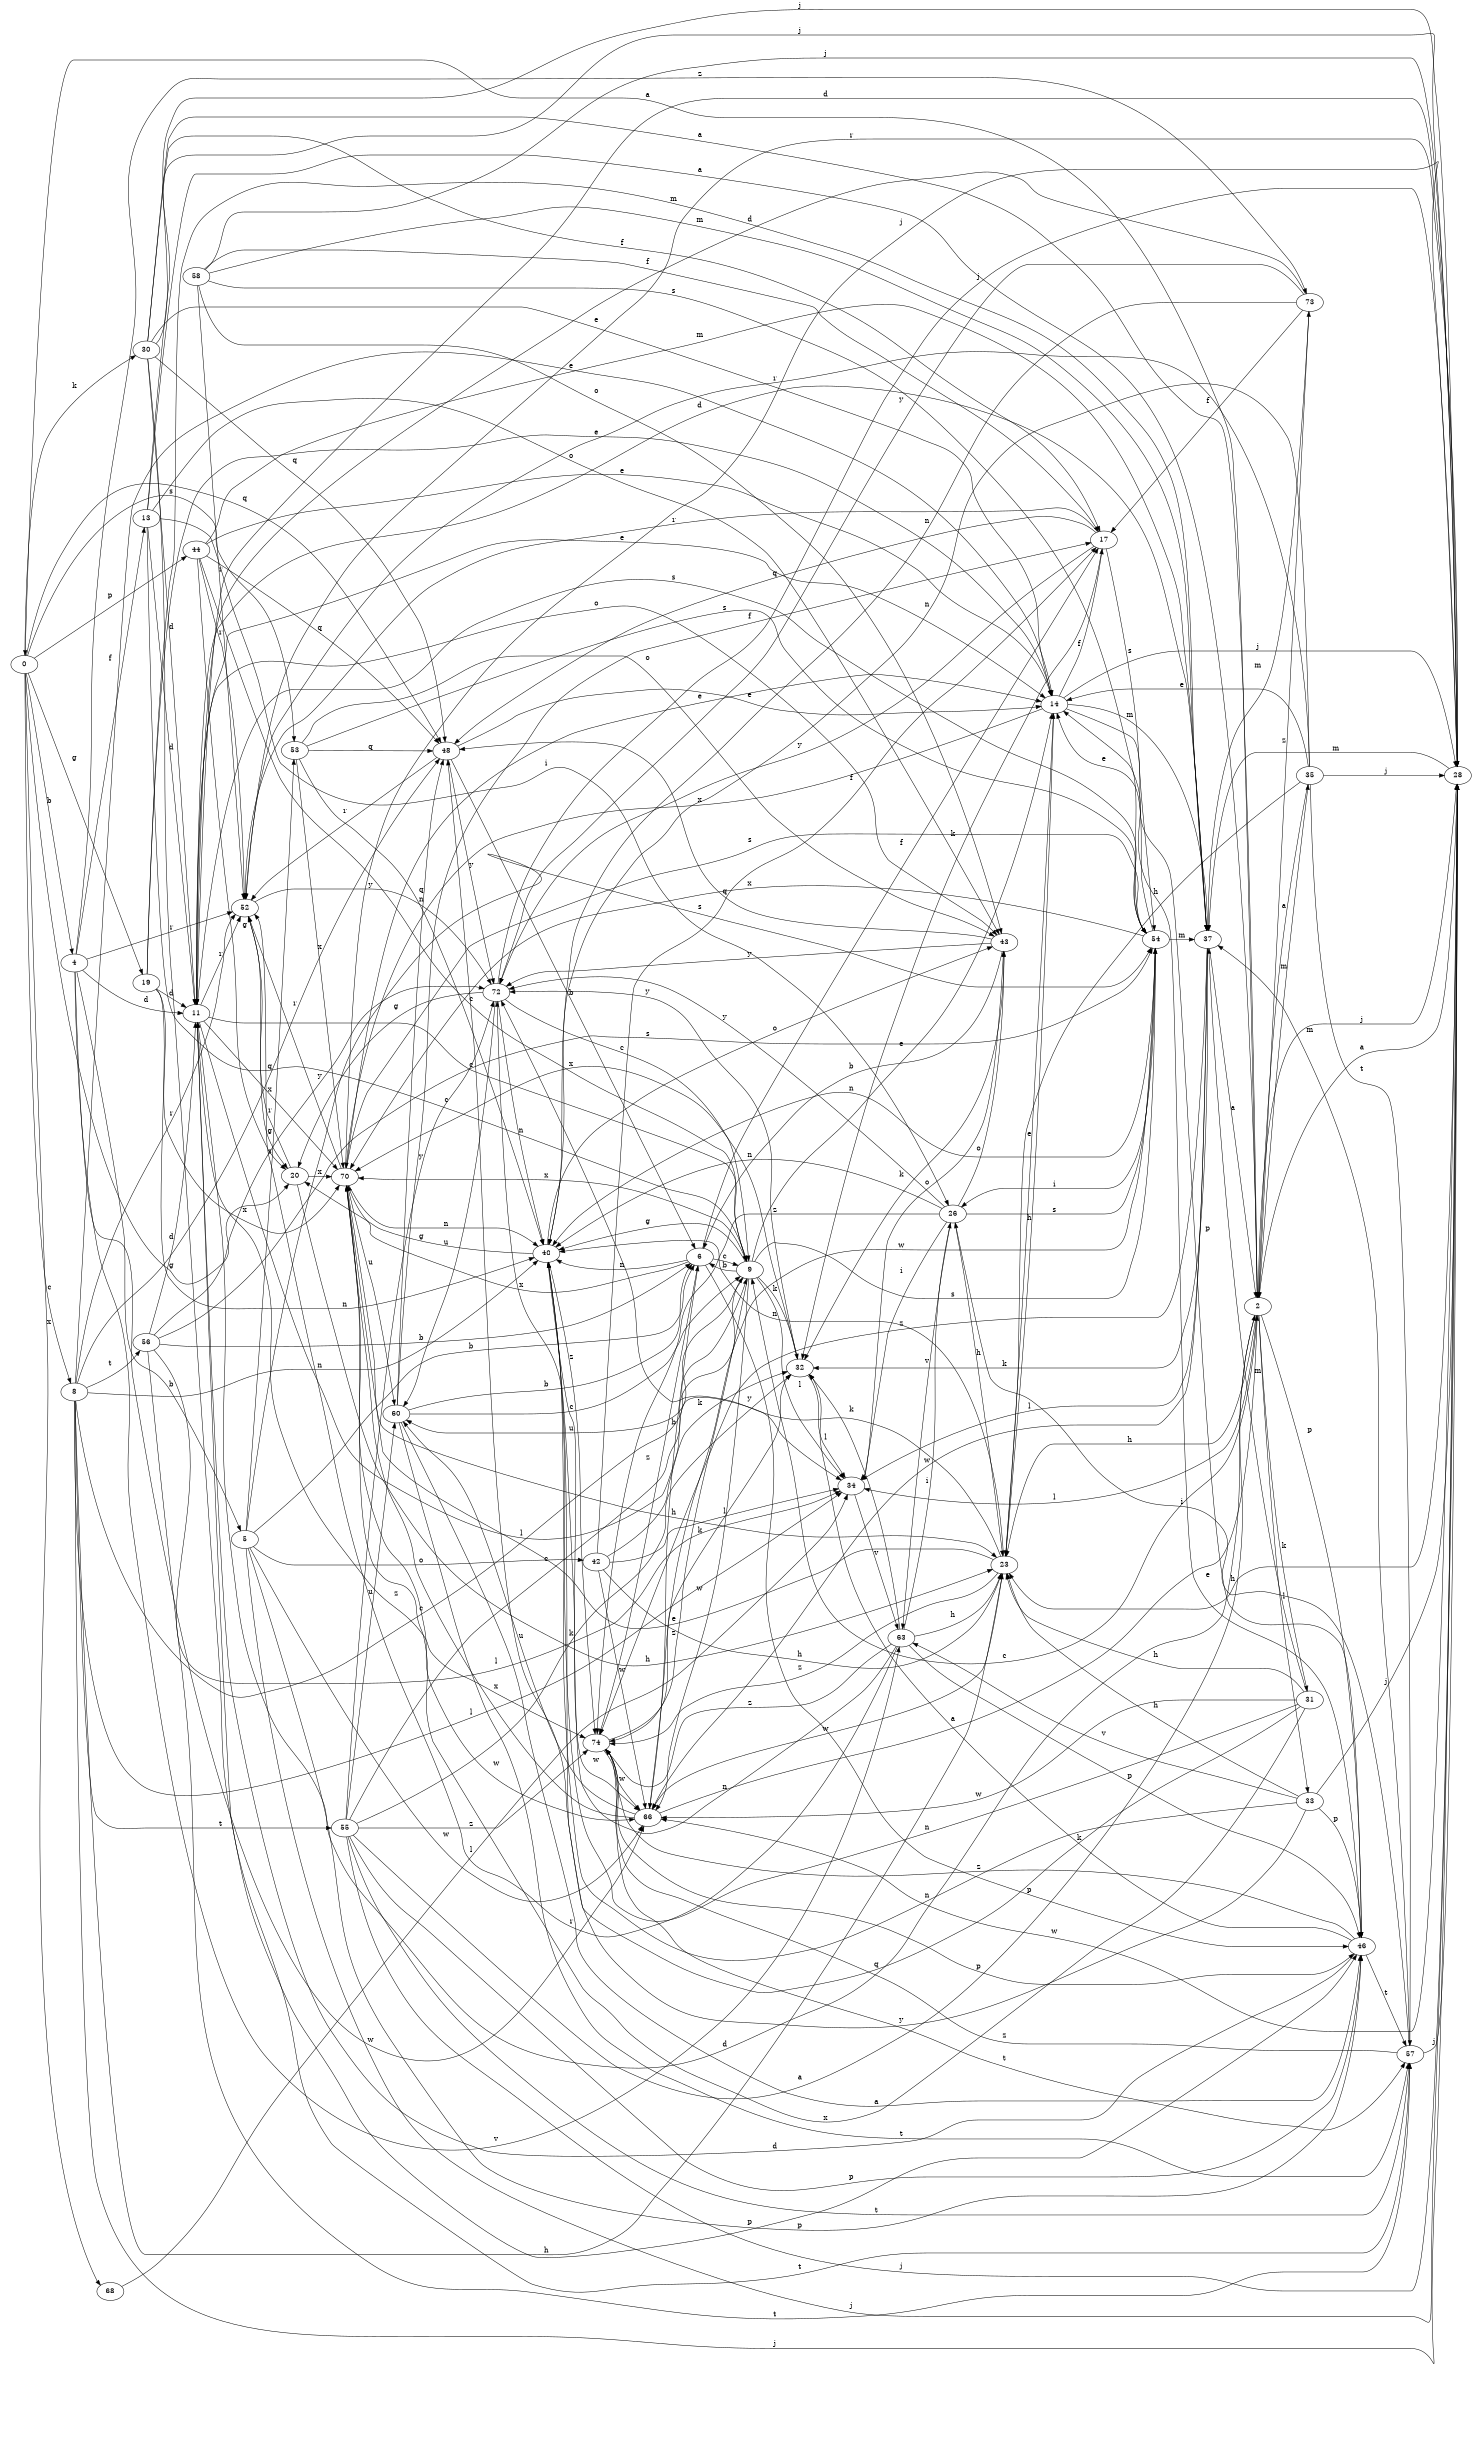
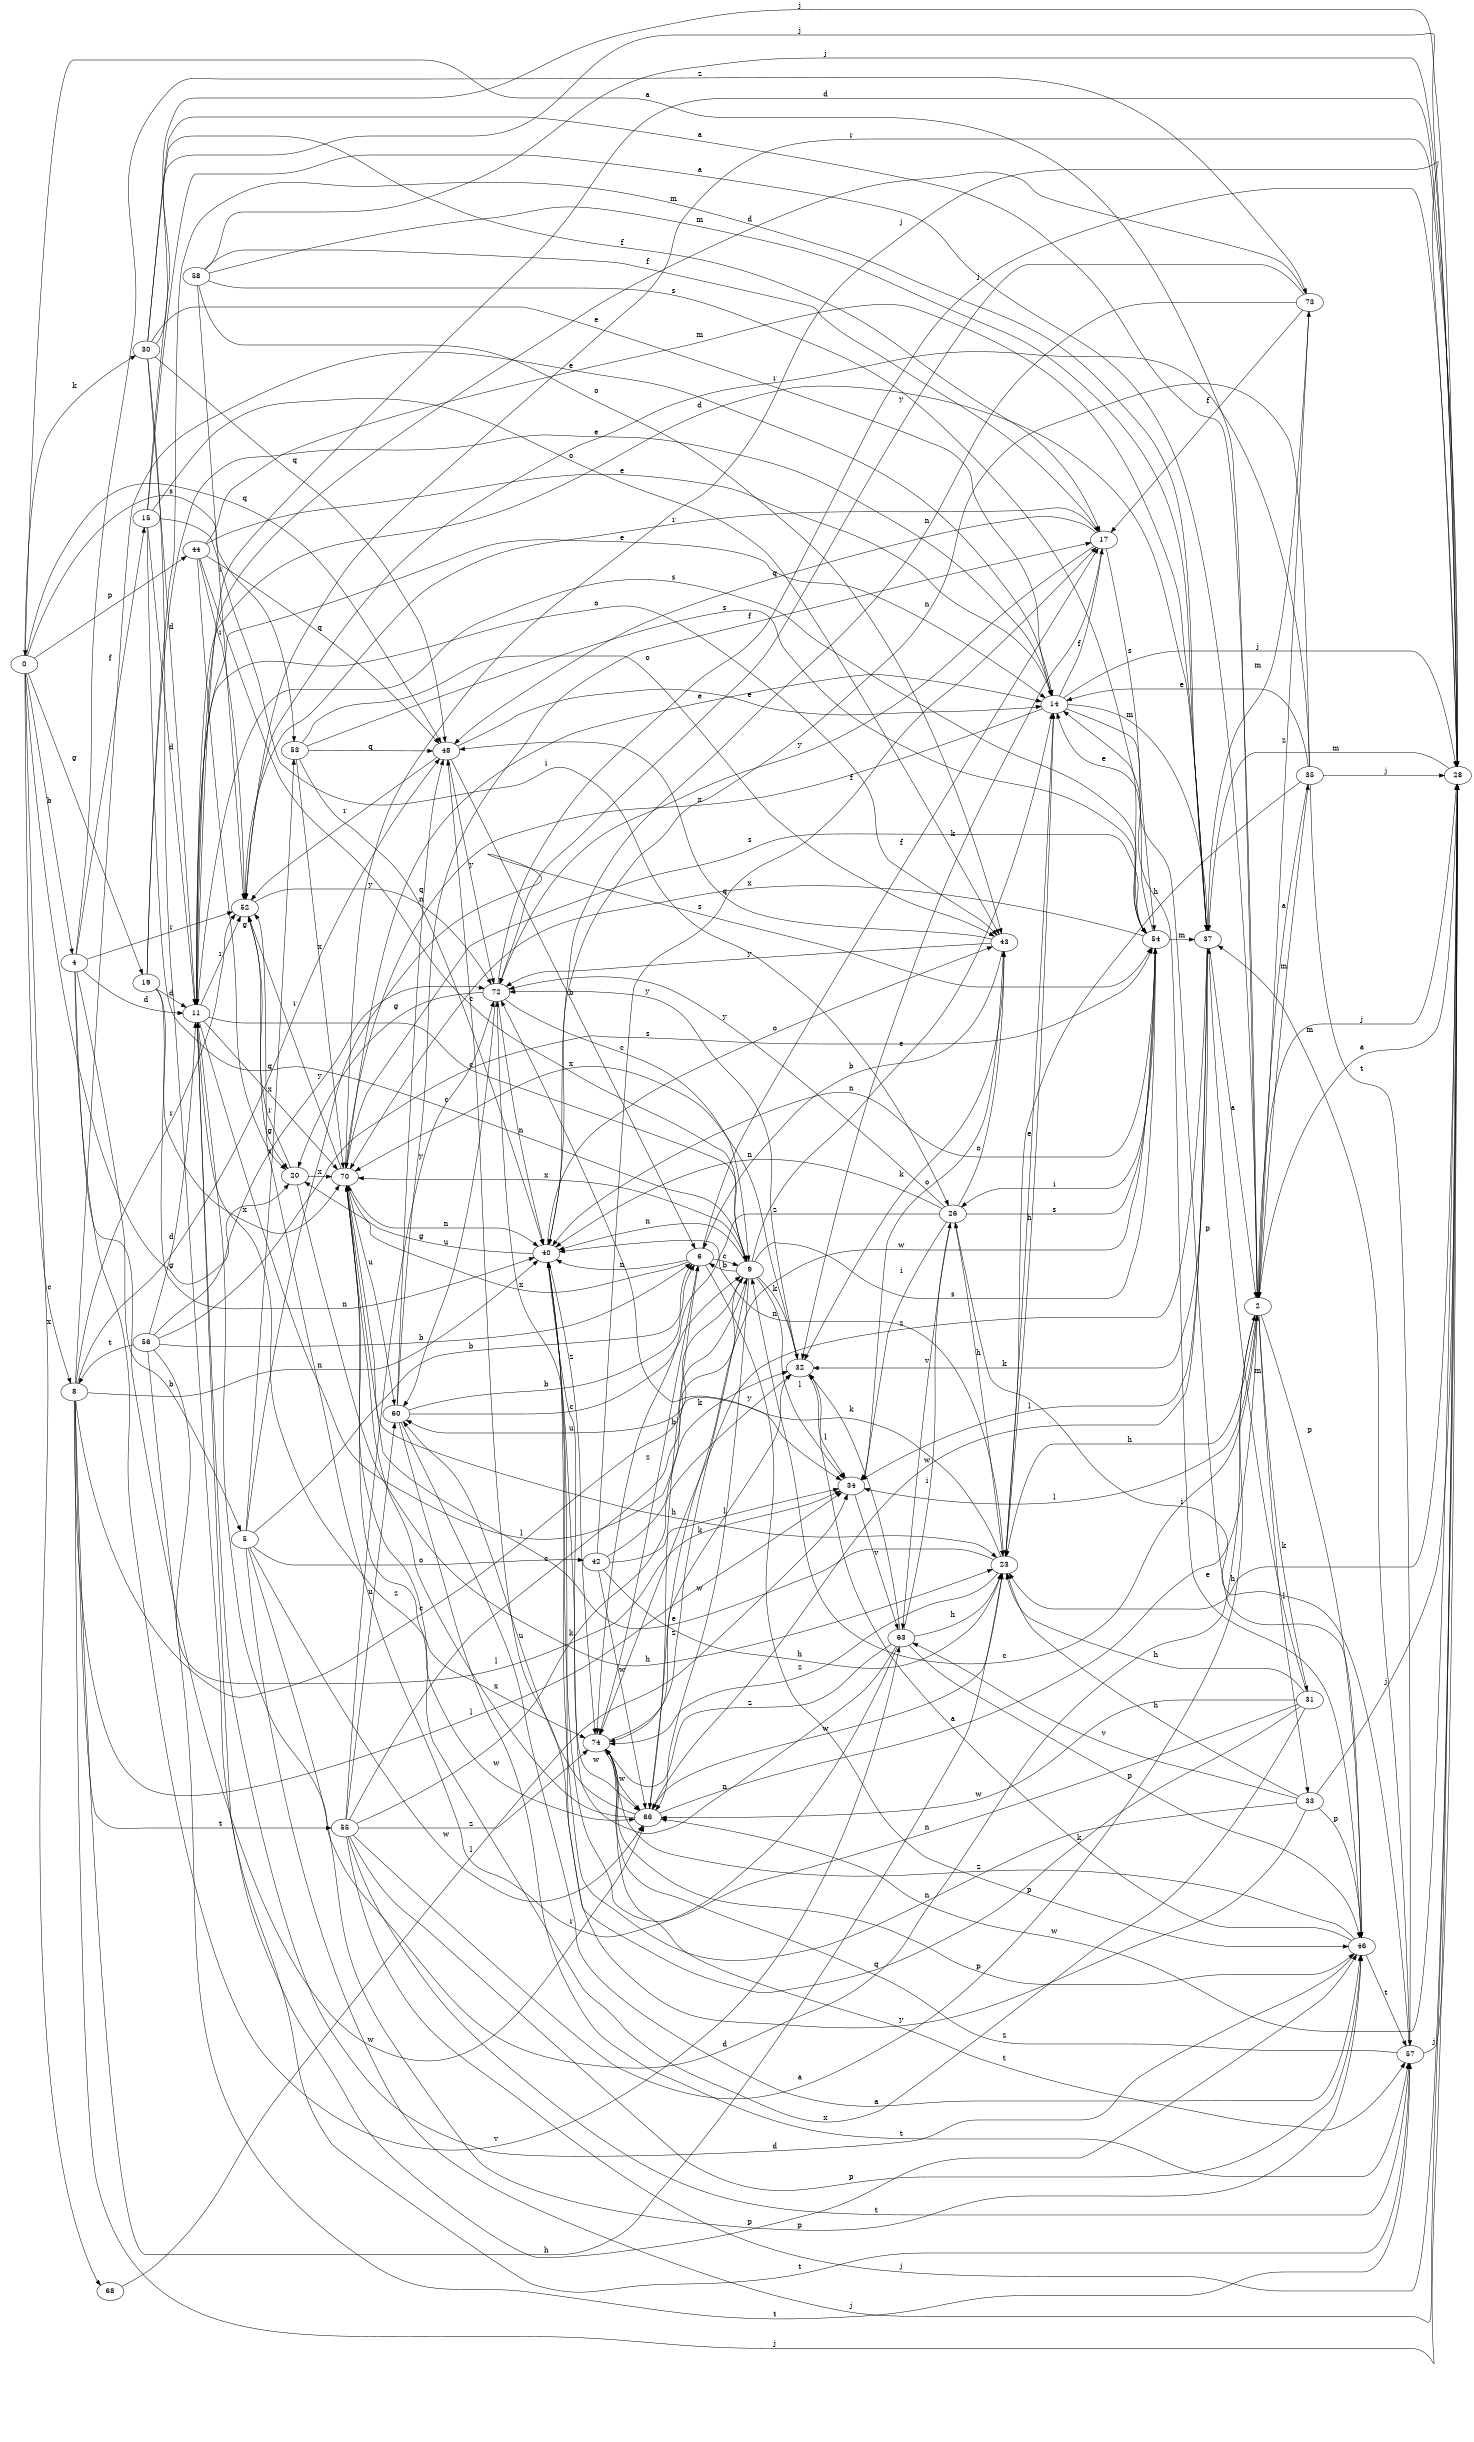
node "13": label "13" -> "15"
edge "9" -> "40": label "g" -> "n"
edge "8" -> "56": reversed
